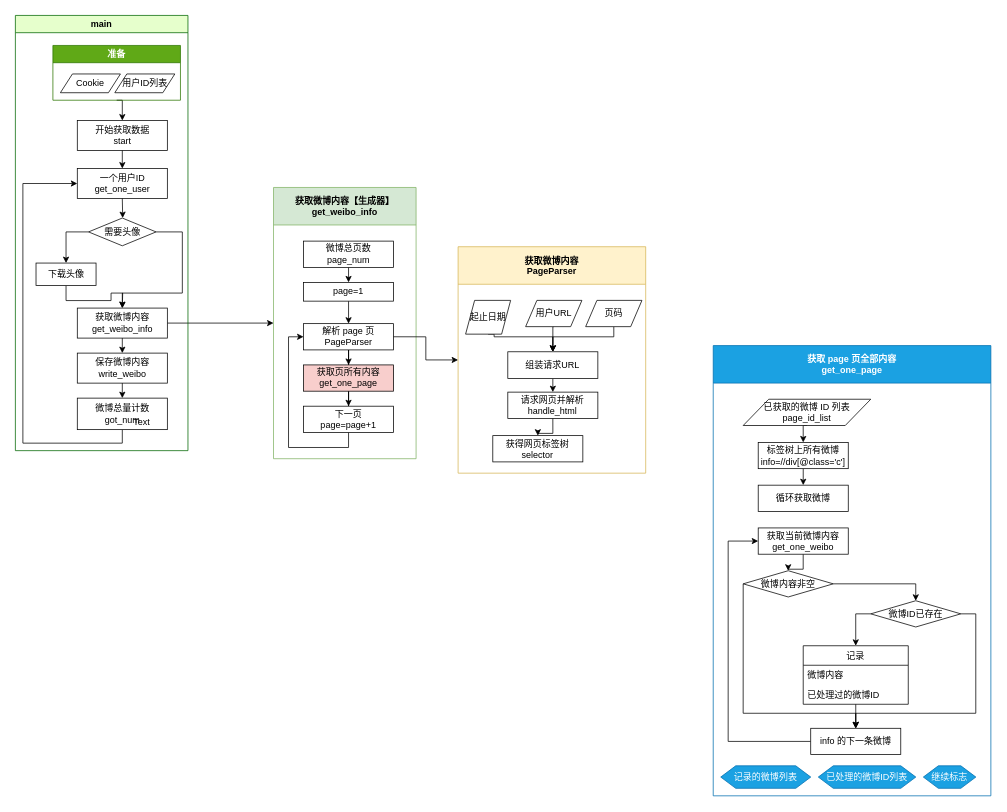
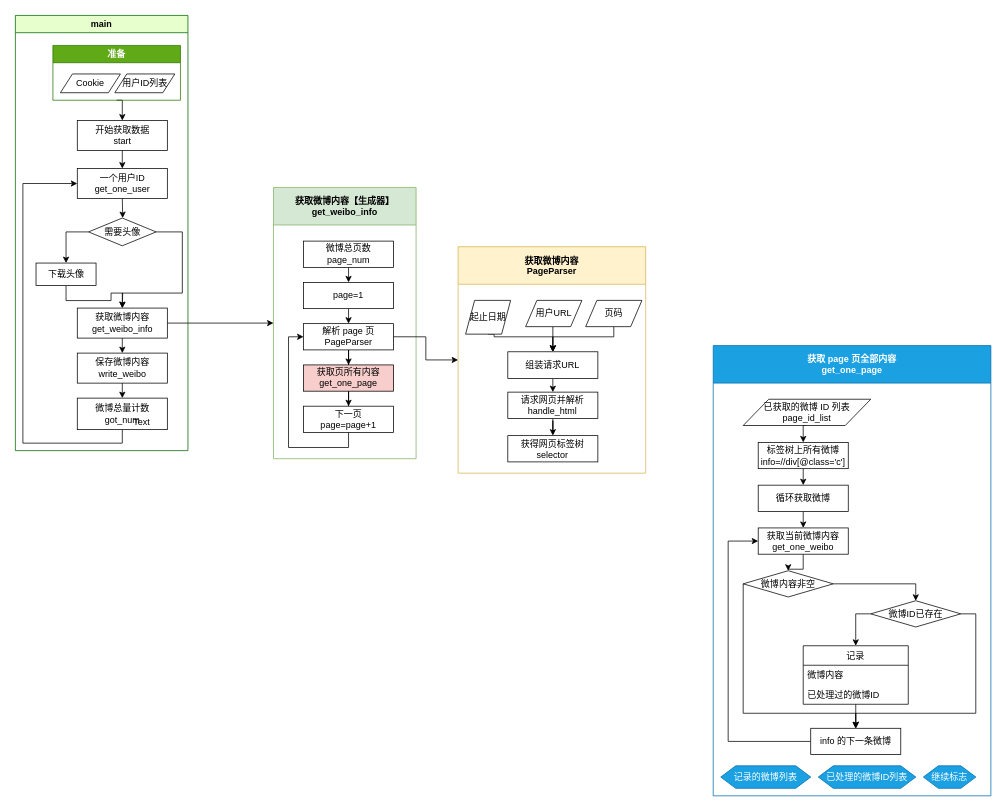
node "page=1": size 90x19 -> 90x26
node "获得网页标签树 selector": moved (538, 449) -> (553, 449)
edge "循环获取微博" -> "获取当前微博内容 get_one_weibo": added
